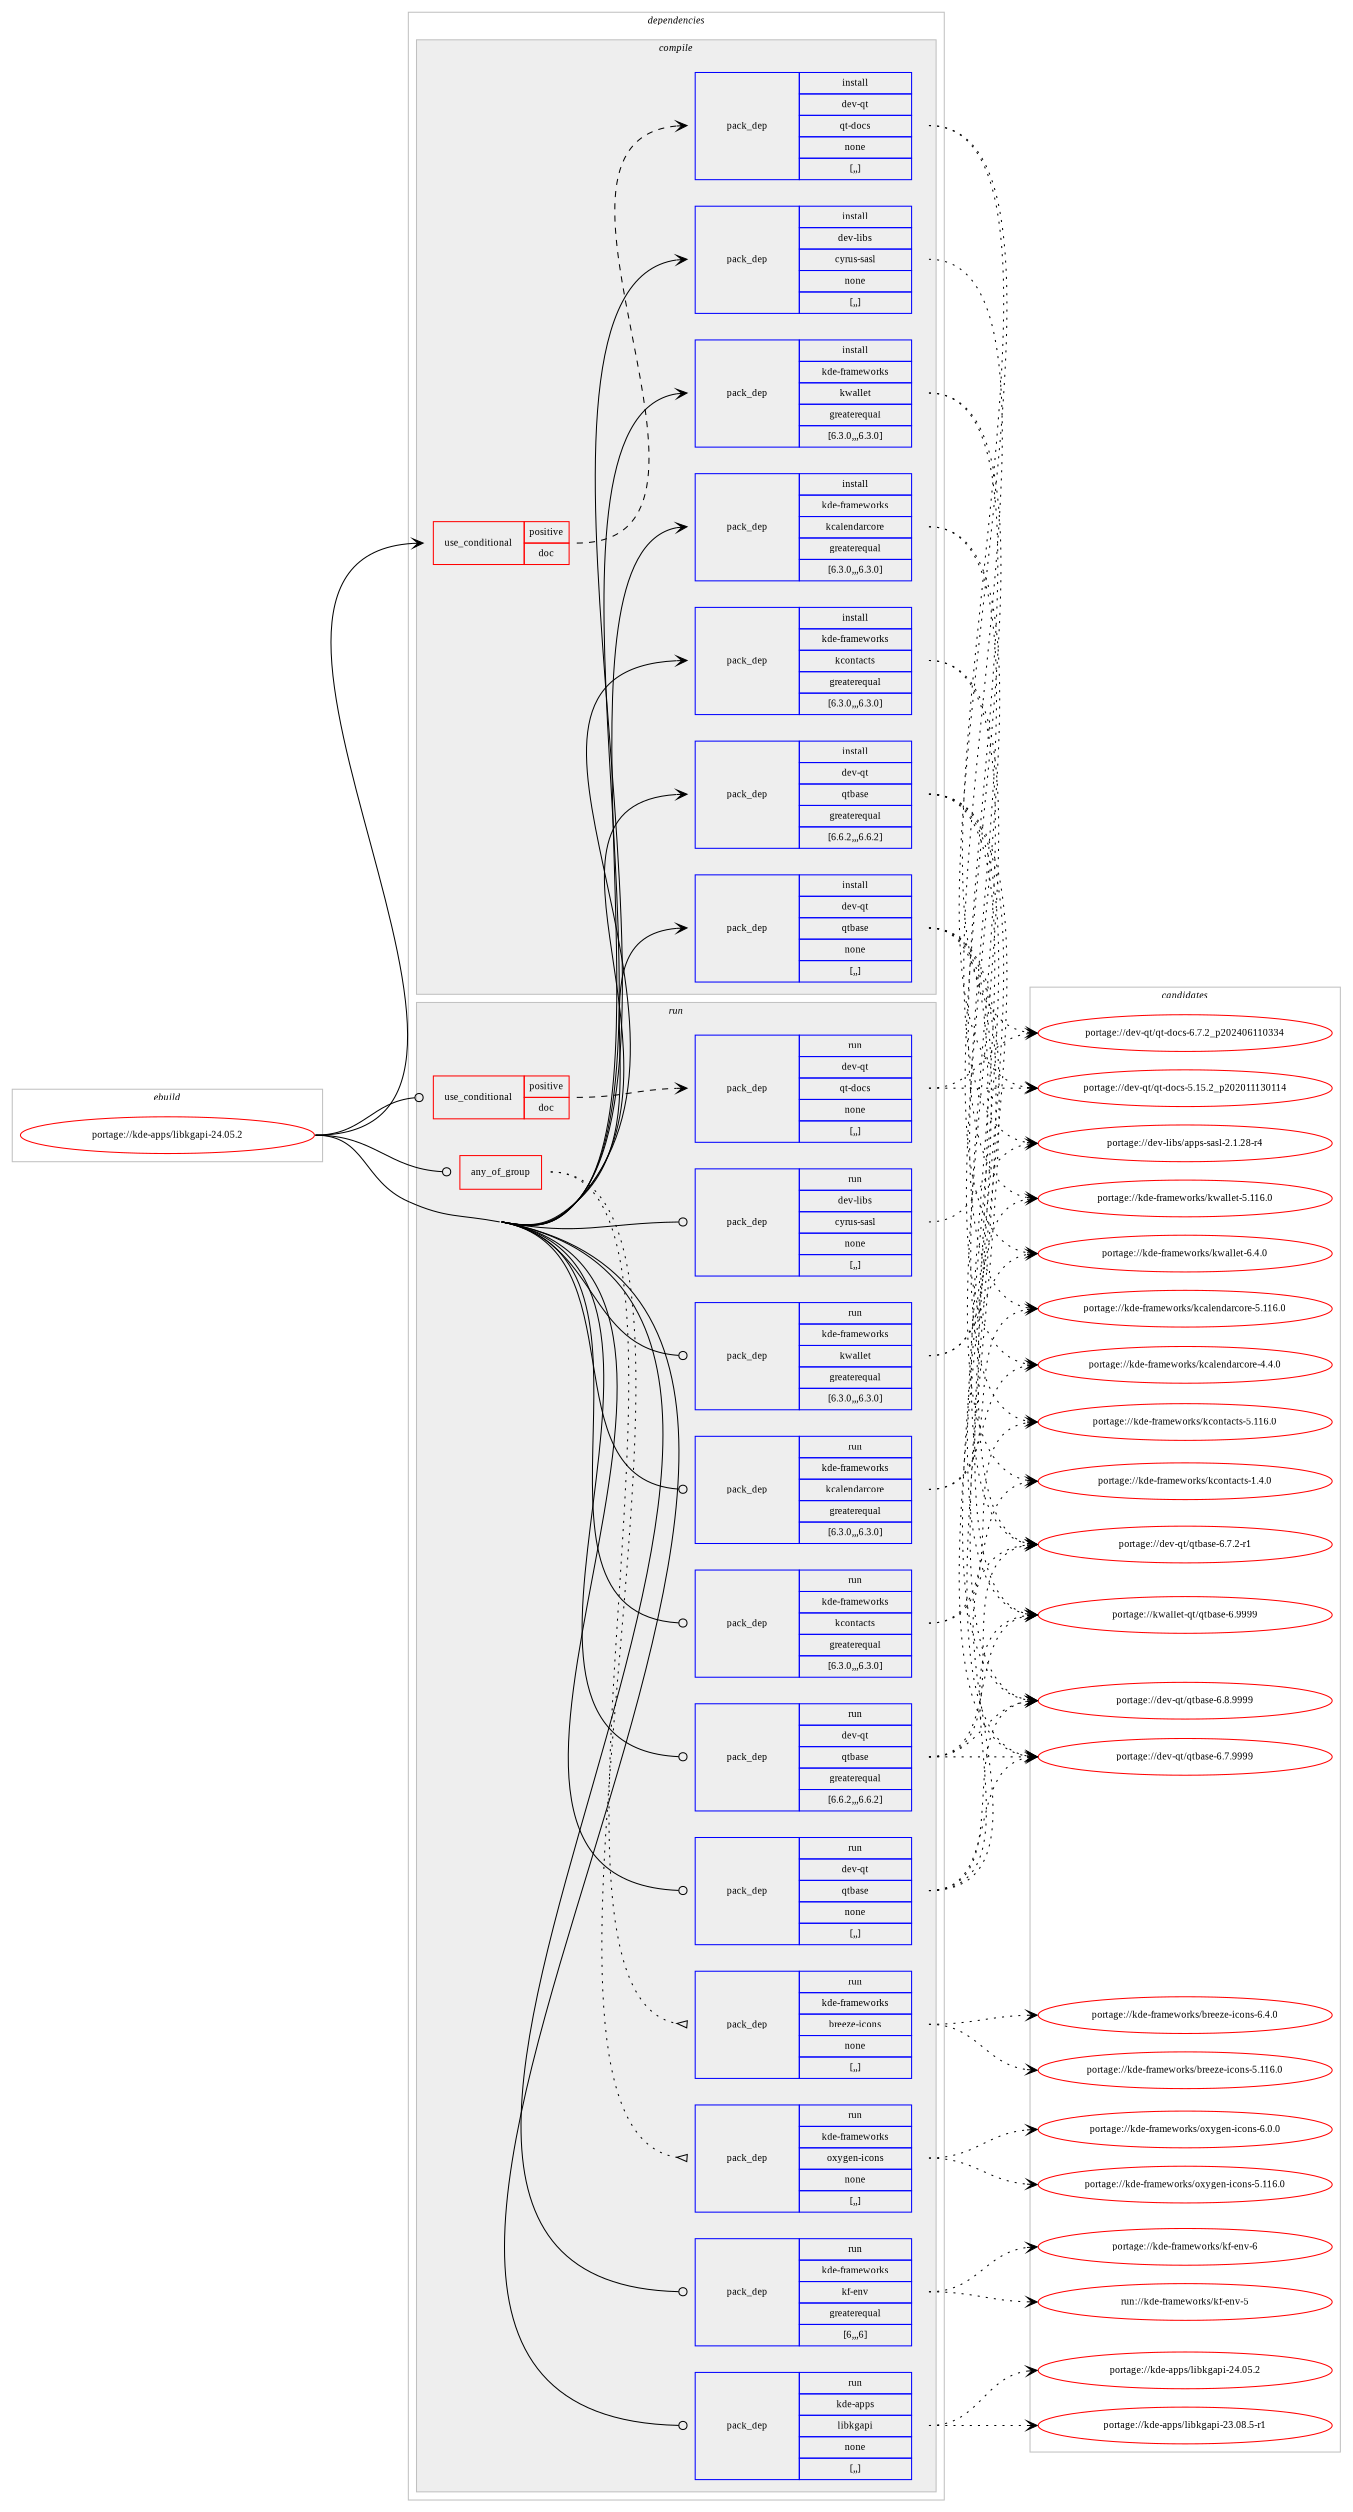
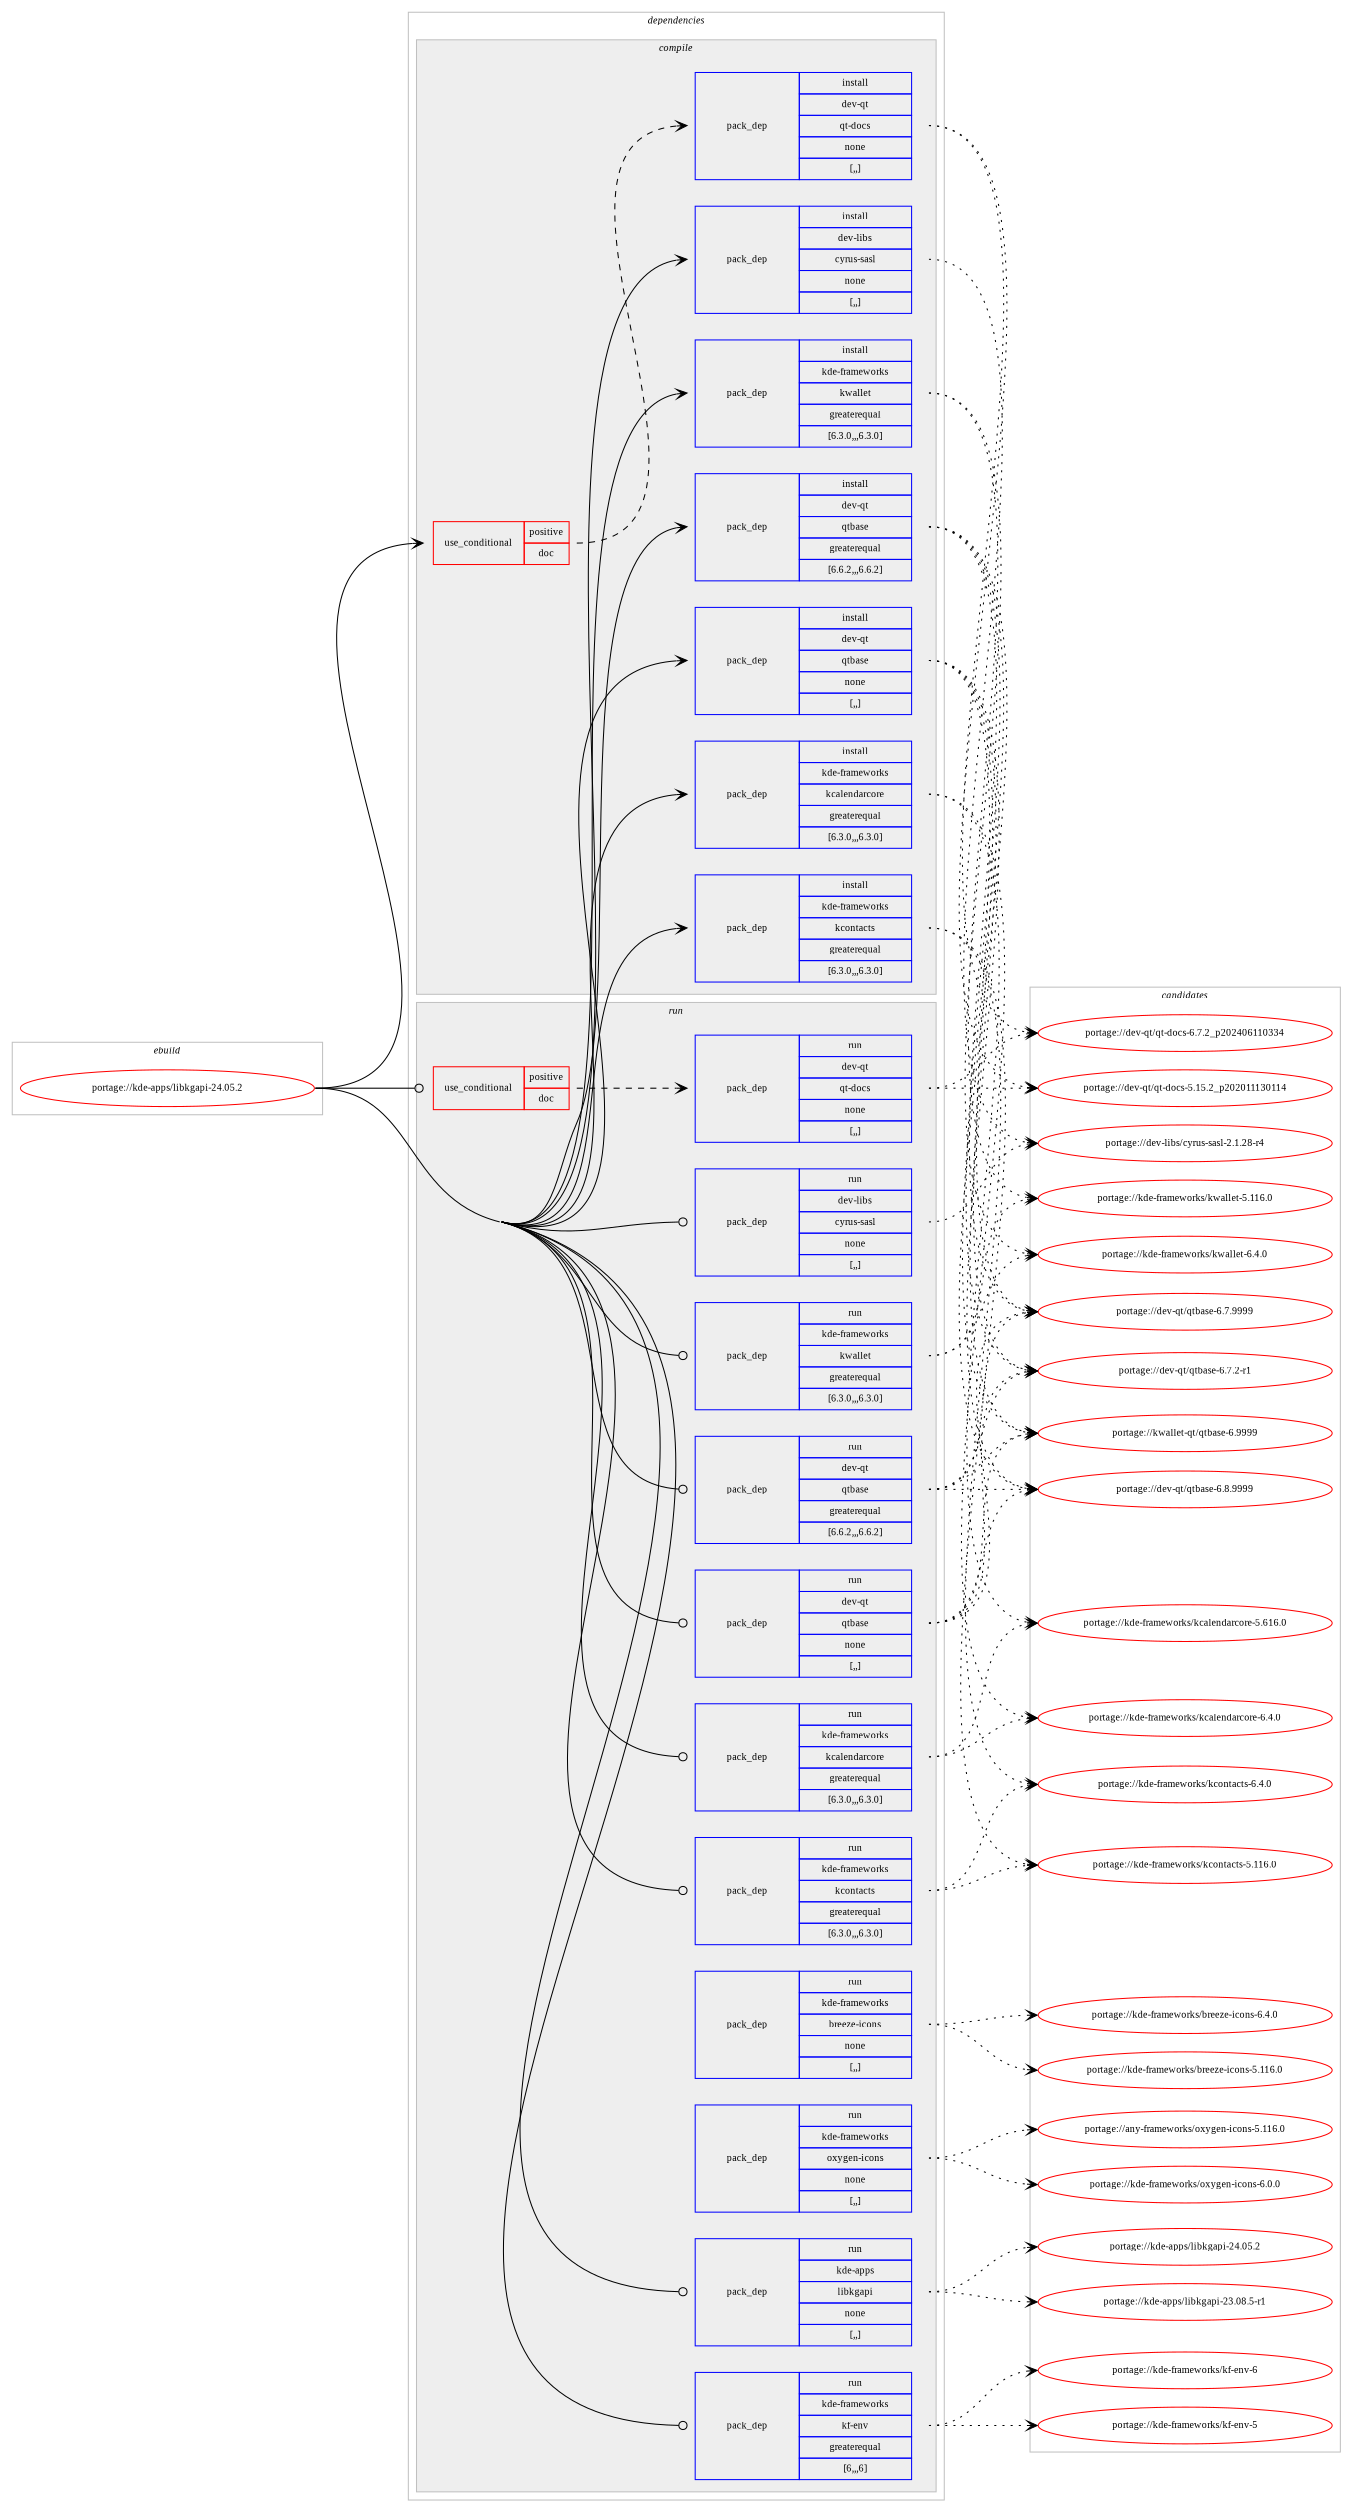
node "portage://dev-libs/apps-sasl-2.1.28-r4": label "portage://dev-libs/apps-sasl-2.1.28-r4" -> "portage://dev-libs/cyrus-sasl-2.1.28-r4"
node "any_of_group": removed
node "portage://kde-frameworks/kcalendarcore-5.116.0": label "portage://kde-frameworks/kcalendarcore-5.116.0" -> "portage://kde-frameworks/kcalendarcore-5.616.0"
node "portage://kde-frameworks/kcalendarcore-4.4.0": label "portage://kde-frameworks/kcalendarcore-4.4.0" -> "portage://kde-frameworks/kcalendarcore-6.4.0"
node "portage://kde-frameworks/kcontacts-1.4.0": label "portage://kde-frameworks/kcontacts-1.4.0" -> "portage://kde-frameworks/kcontacts-6.4.0"
node "portage://kde-frameworks/oxygen-icons-5.116.0": label "portage://kde-frameworks/oxygen-icons-5.116.0" -> "portage://any-frameworks/oxygen-icons-5.116.0"
node "run://kde-frameworks/kf-env-5": label "run://kde-frameworks/kf-env-5" -> "portage://kde-frameworks/kf-env-5"
